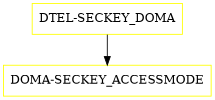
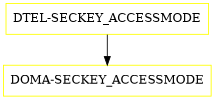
node "DTEL-SECKEY_DOMA": label "DTEL-SECKEY_DOMA" -> "DTEL-SECKEY_ACCESSMODE"
